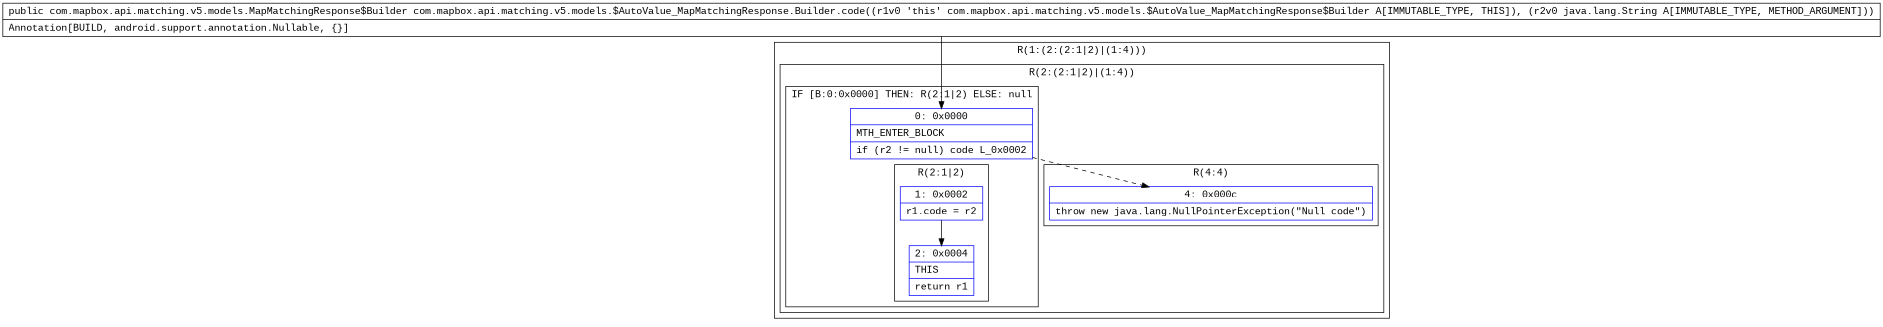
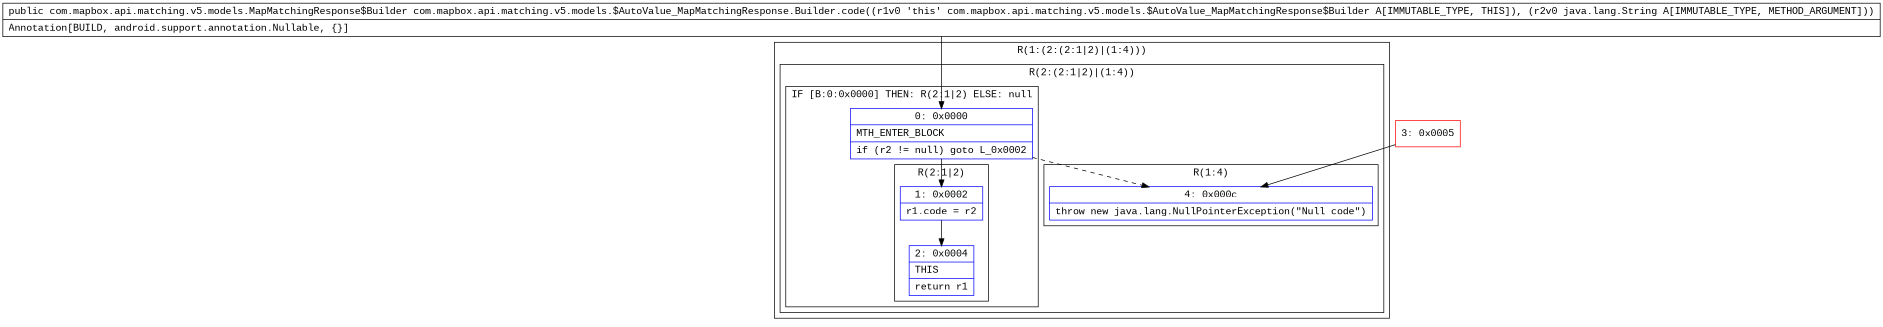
node "3: 0x0005": added
node "0: 0x0000": text "if (r2 != null) code L_0x0002" -> "if (r2 != null) goto L_0x0002"
edge "0: 0x0000" -> "1: 0x0002": added
cluster "R(4:4)": label "R(4:4)" -> "R(1:4)"
